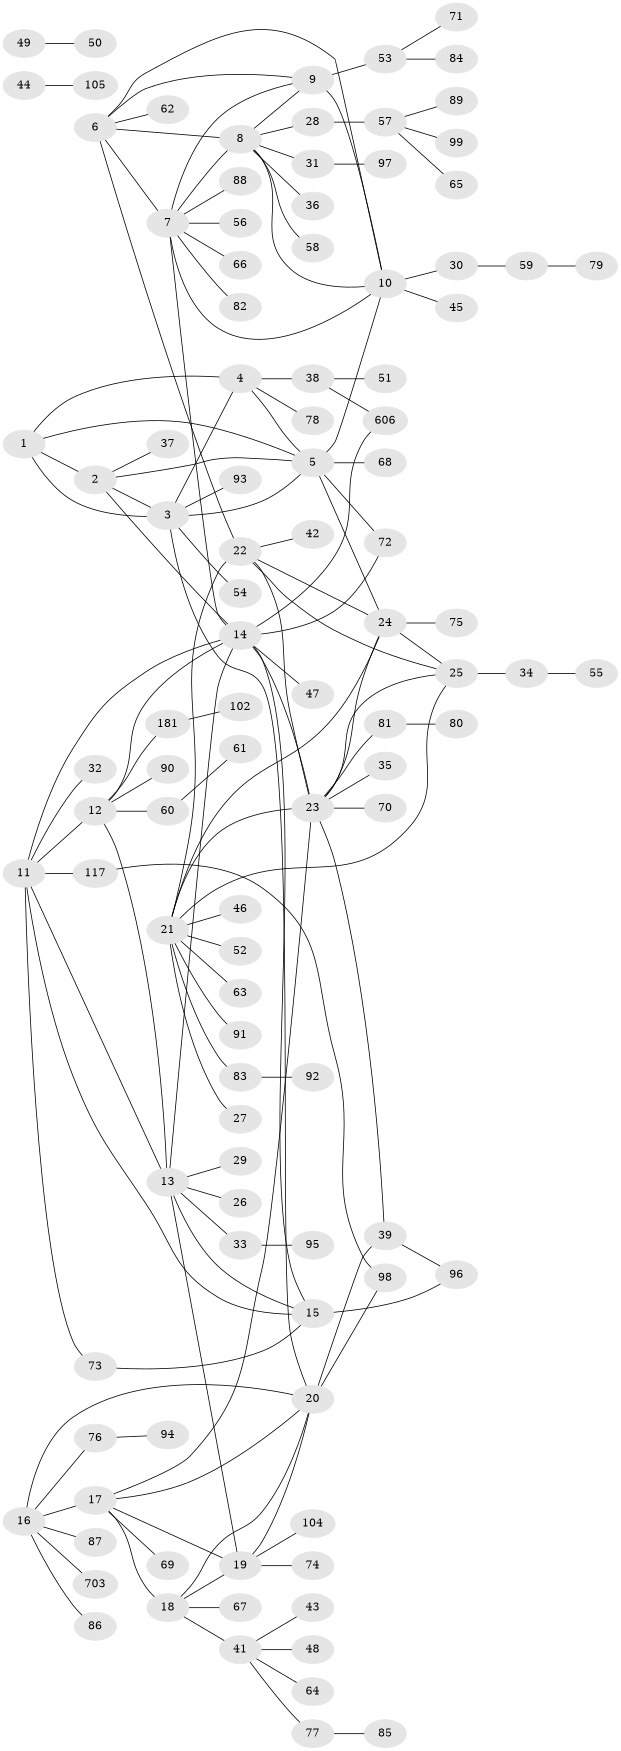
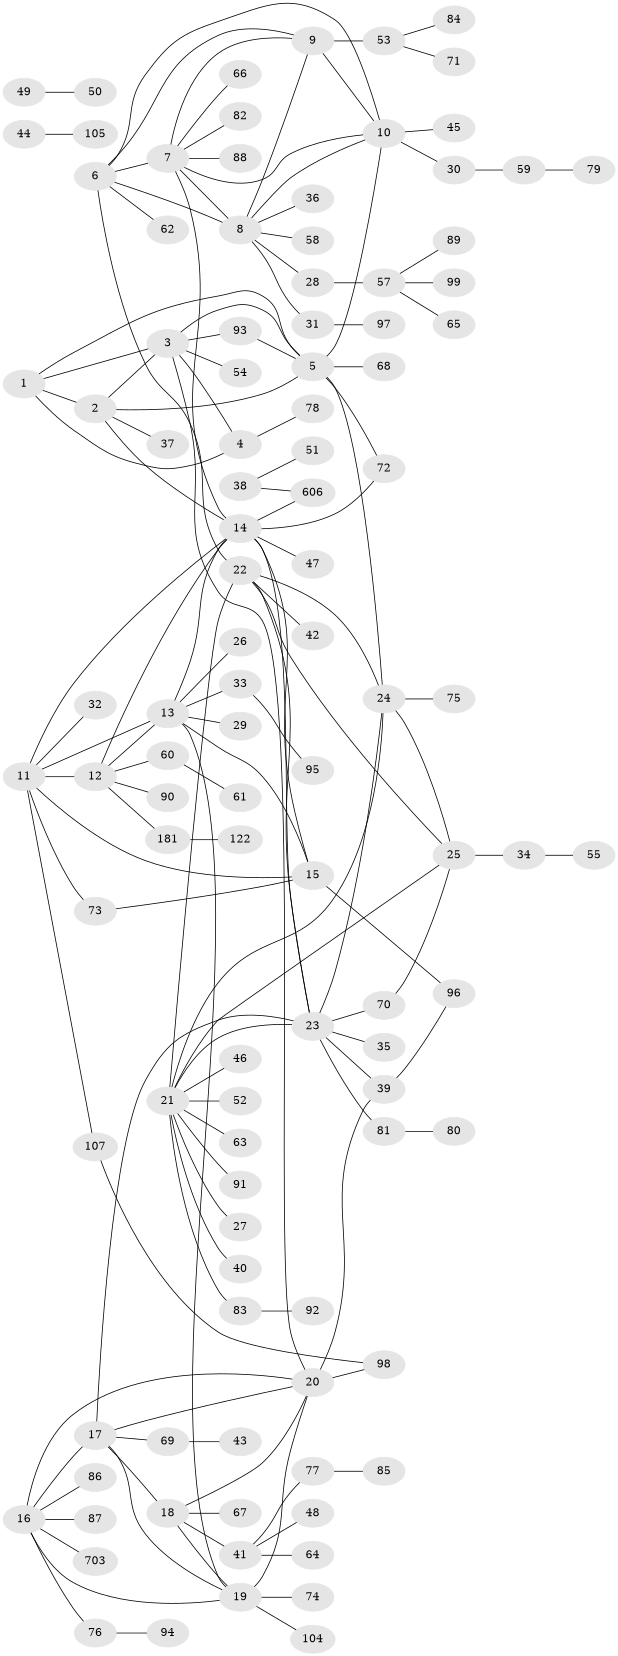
node "56": removed
edge "4" -- "38": removed
edge "4" -- "5": now "93" -- "5"
edge "25" -- "23": now "25" -- "70"
node "102": label "102" -> "122"
node "117": label "117" -> "107"
node "40": added
edge "16" -- "19": added
edge "43" -- "41": now "43" -- "69"
